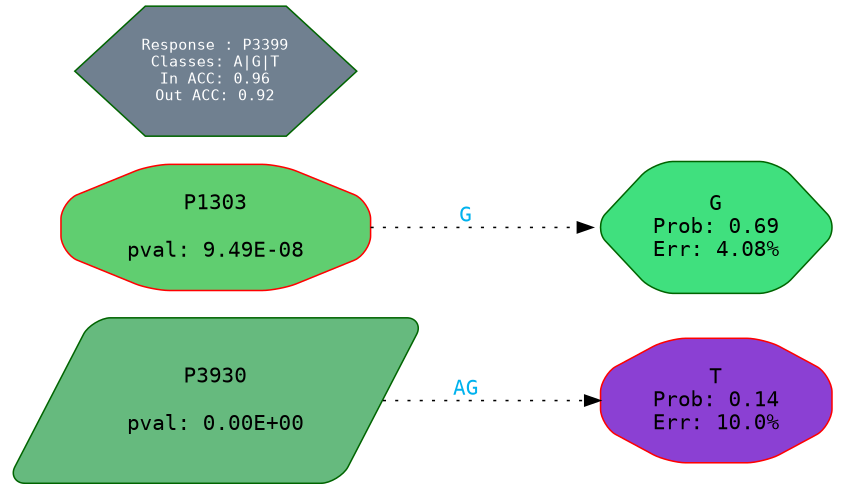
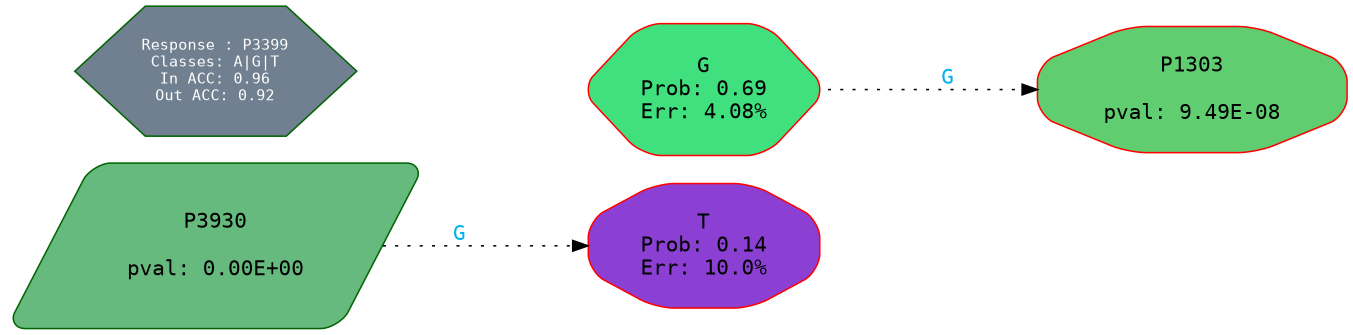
edge "P1303 pval: 9.49E-08" -> "G Prob: 0.69 Err: 4.08%": reversed
node "G Prob: 0.69 Err: 4.08%": color darkgreen -> red
edge "P3930 pval: 0.00E+00" -> "T Prob: 0.14 Err: 10.0%": label "AG" -> "G"
